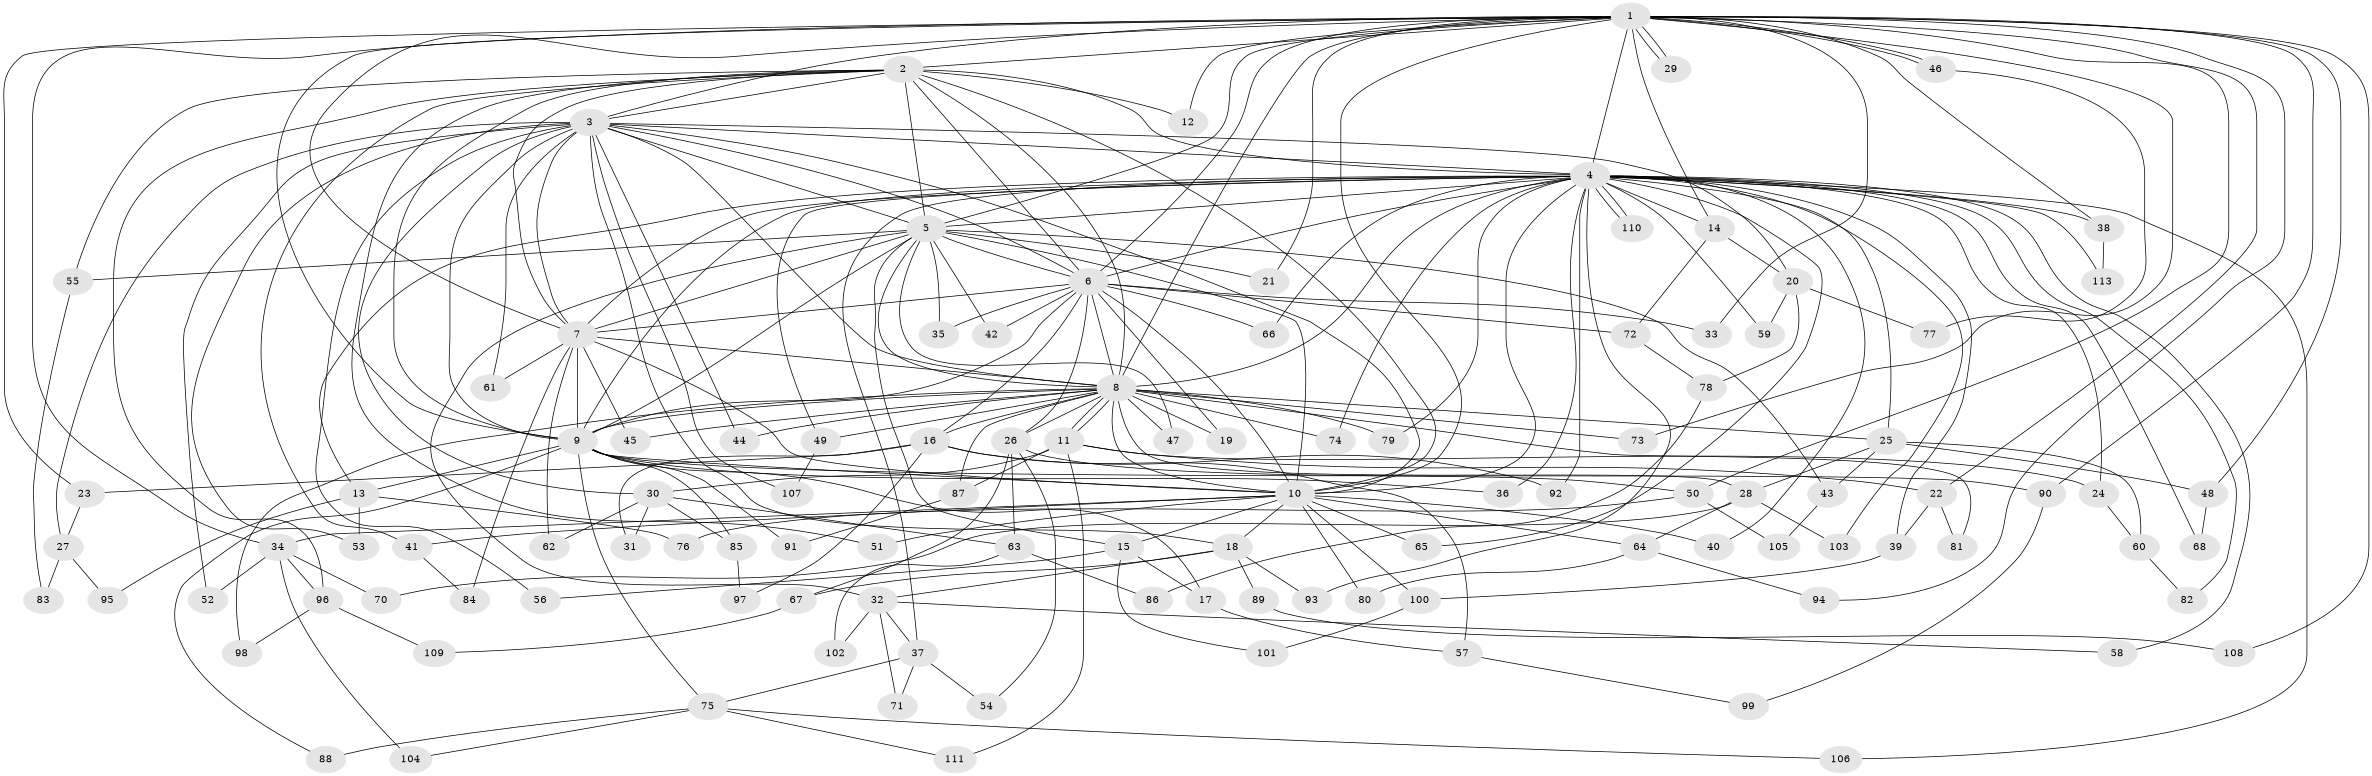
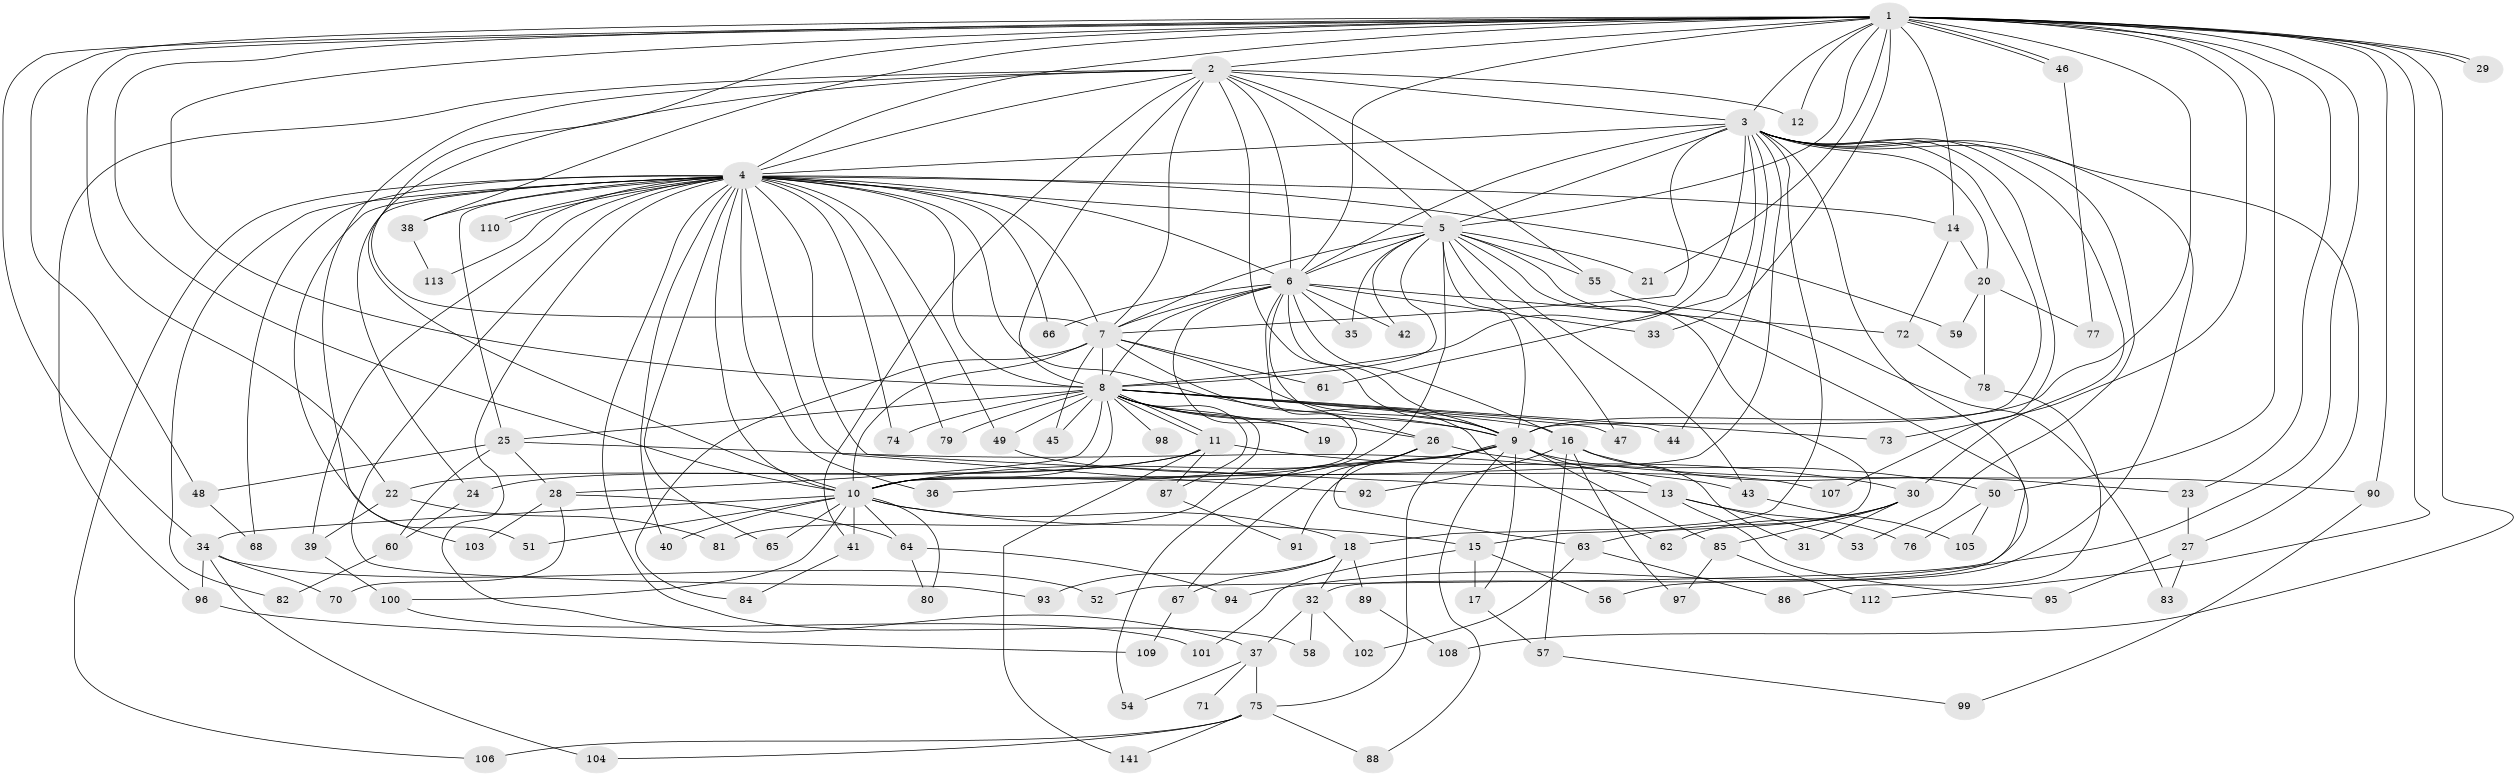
node "112": added
edge "96" -- "98": removed
edge "32" -- "71": removed
node "111": label "111" -> "141"
